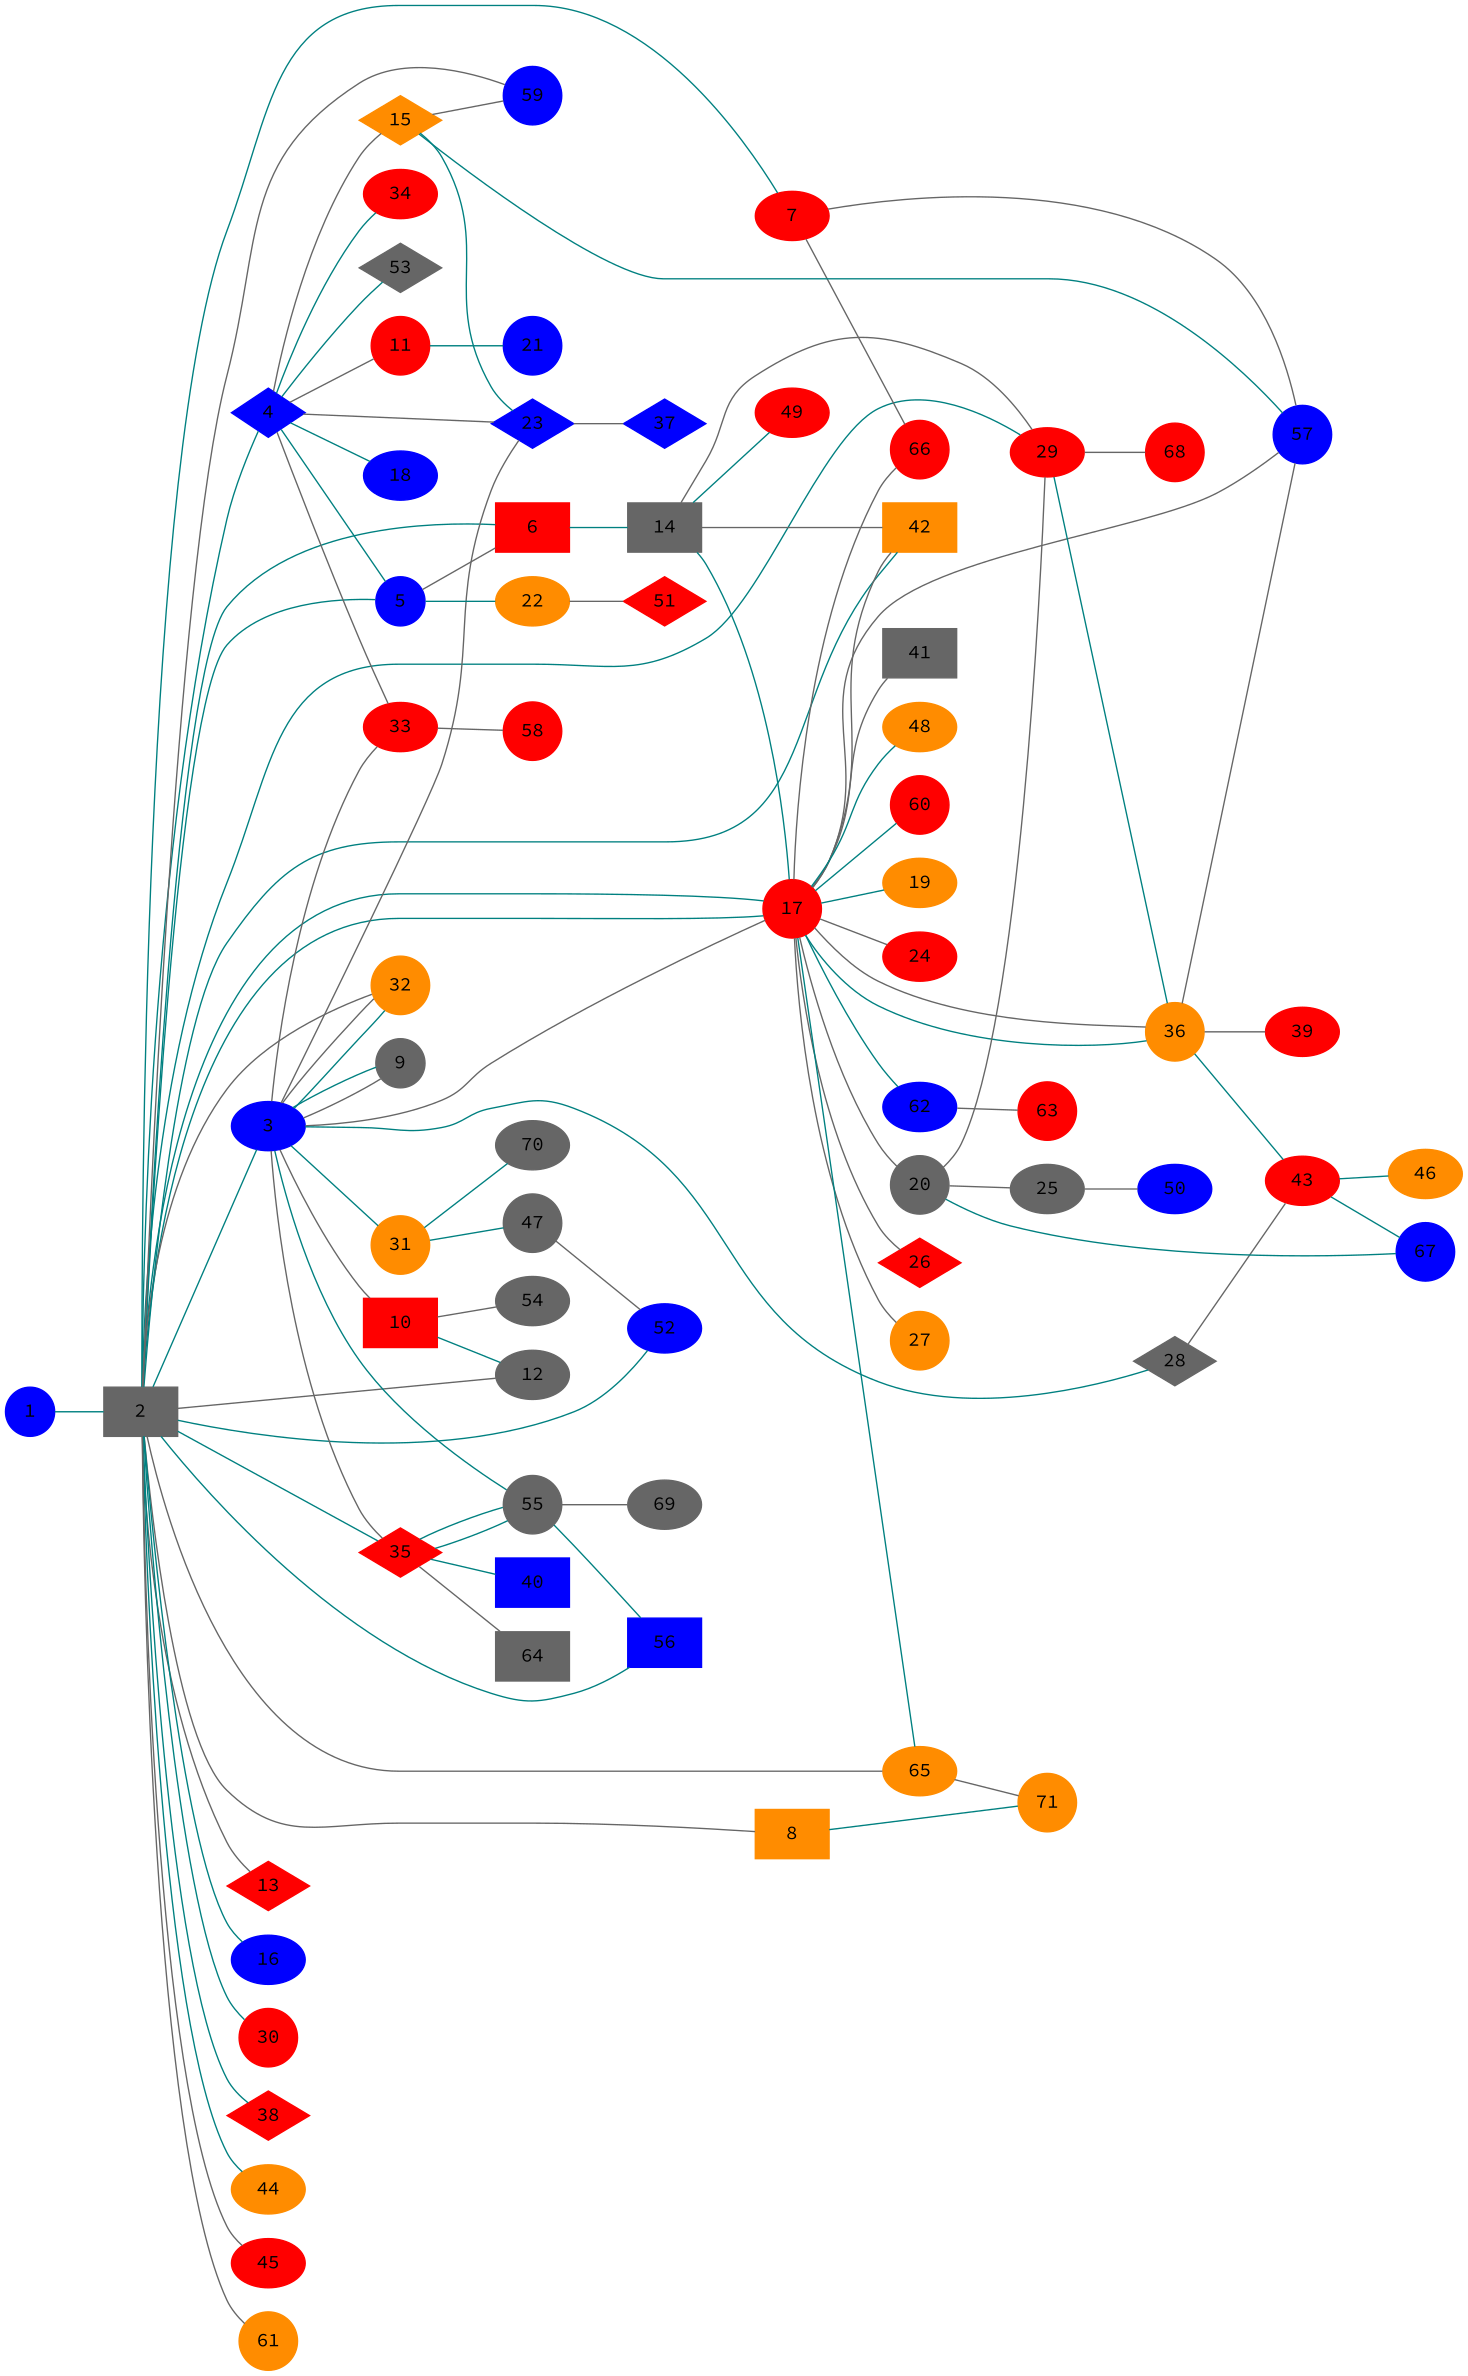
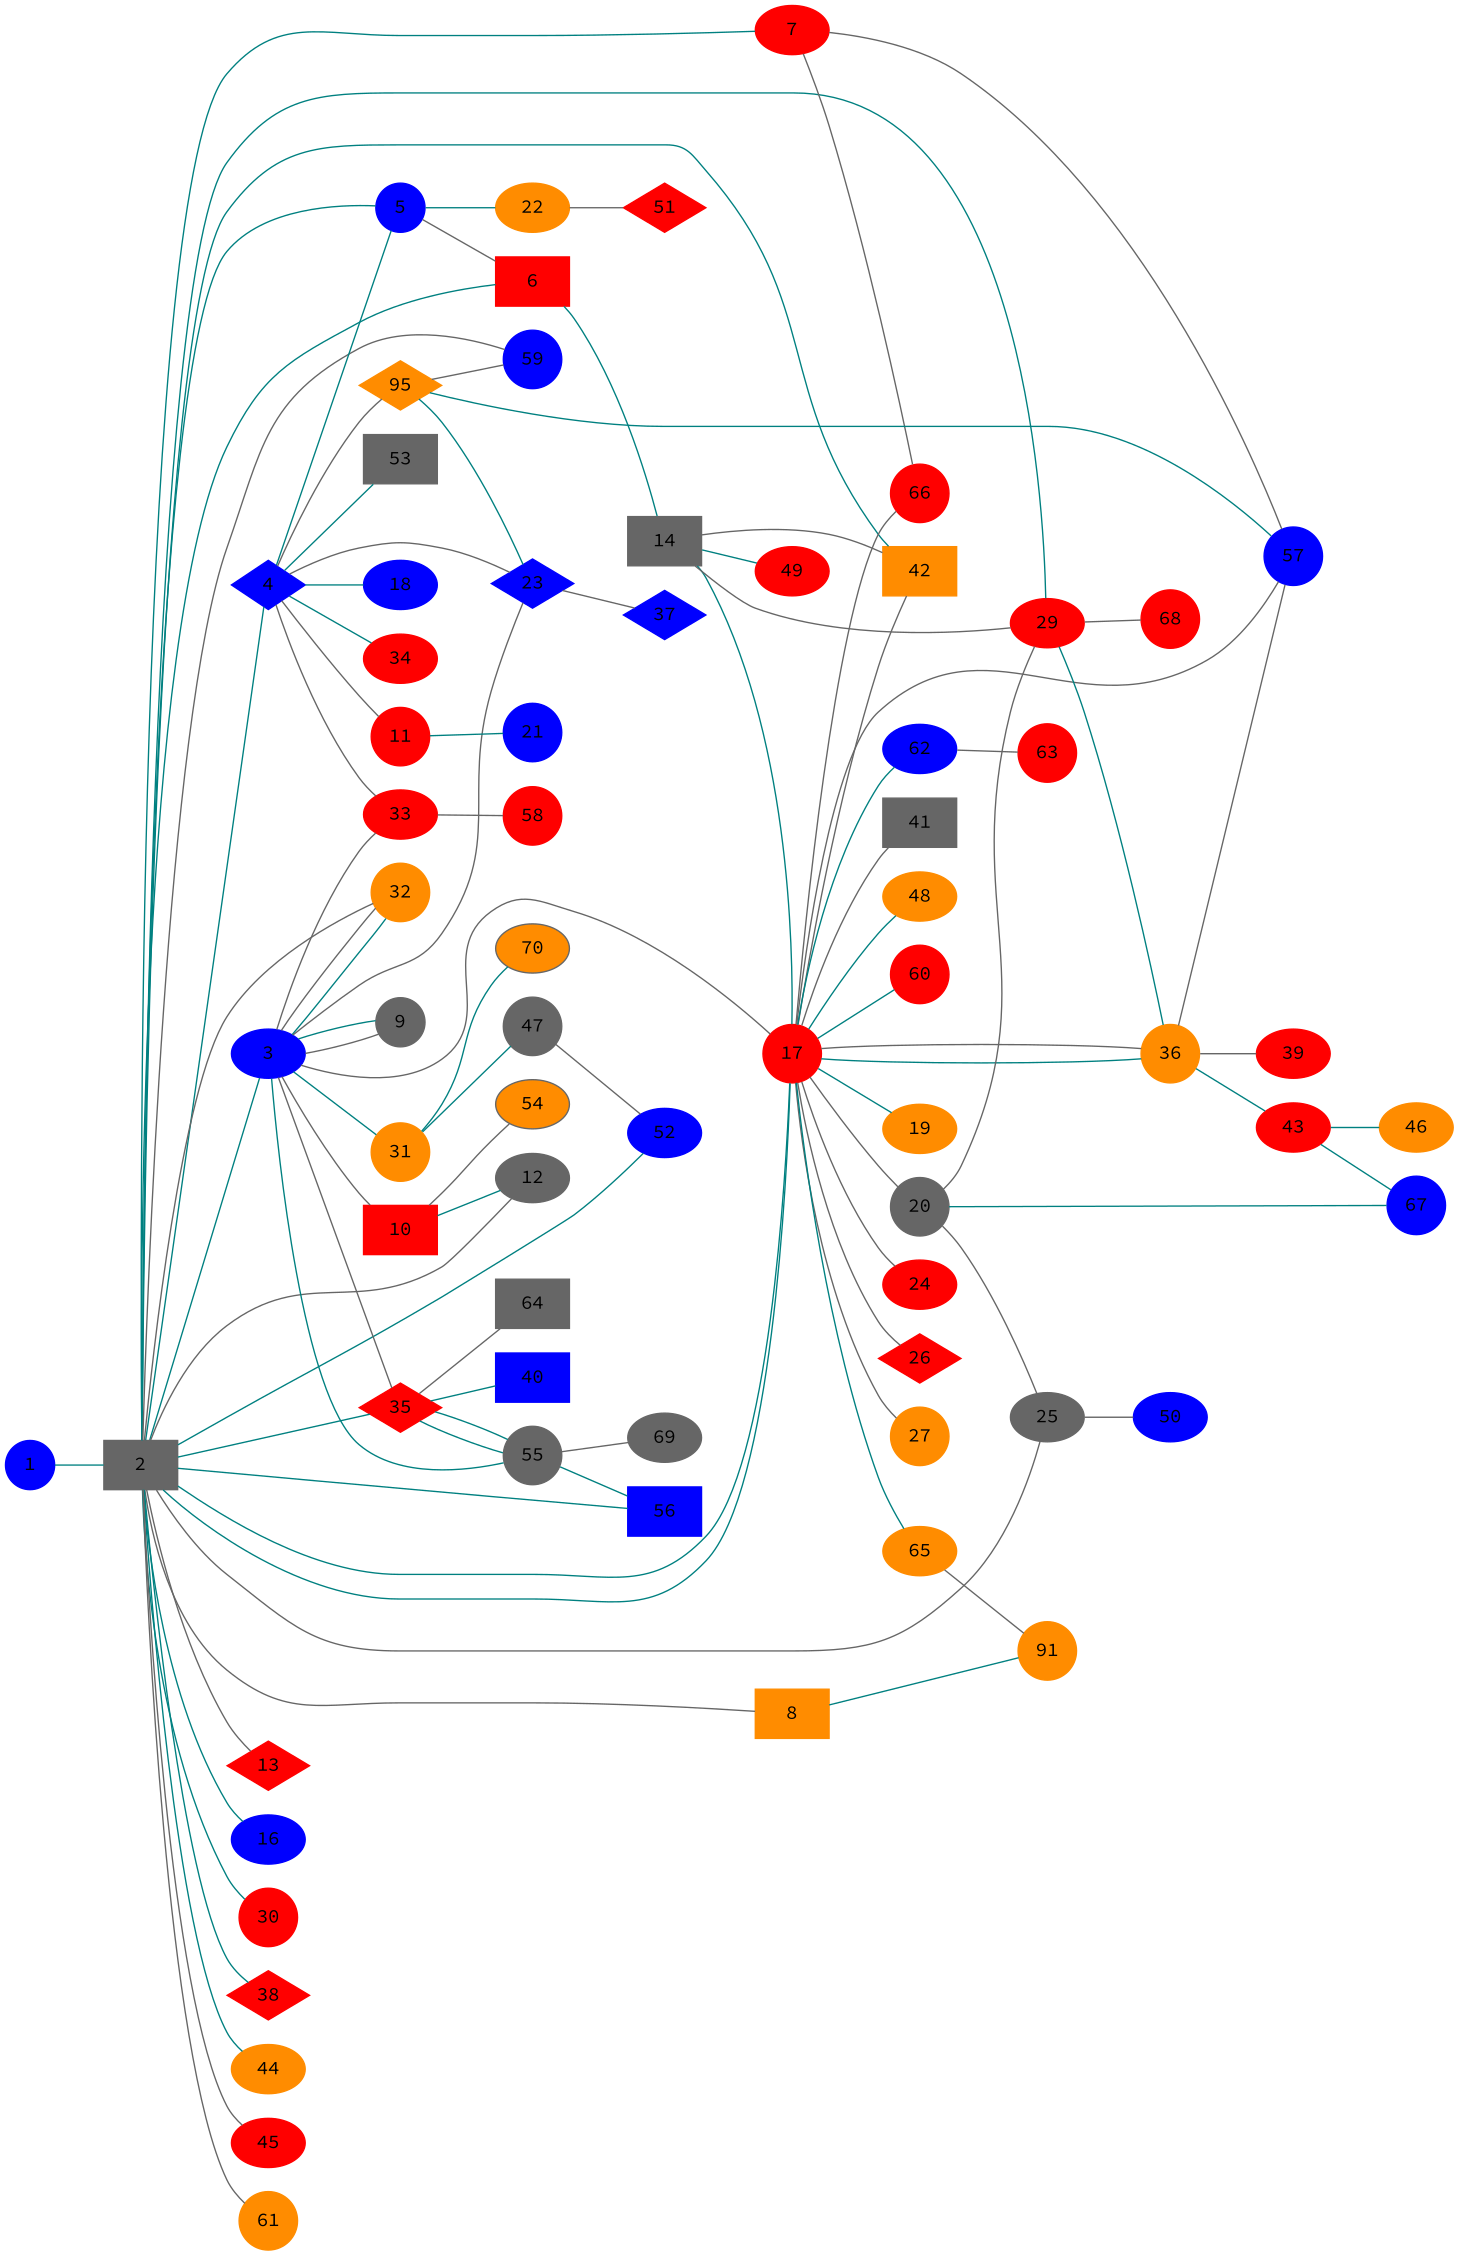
node "15": label "15" -> "95"
node "53": shape diamond -> box
node "70": fillcolor gray40 -> darkorange
node "54": fillcolor gray40 -> darkorange
node "28": removed
edge "2" -- "65": now "2" -- "25"
node "71": label "71" -> "91"
